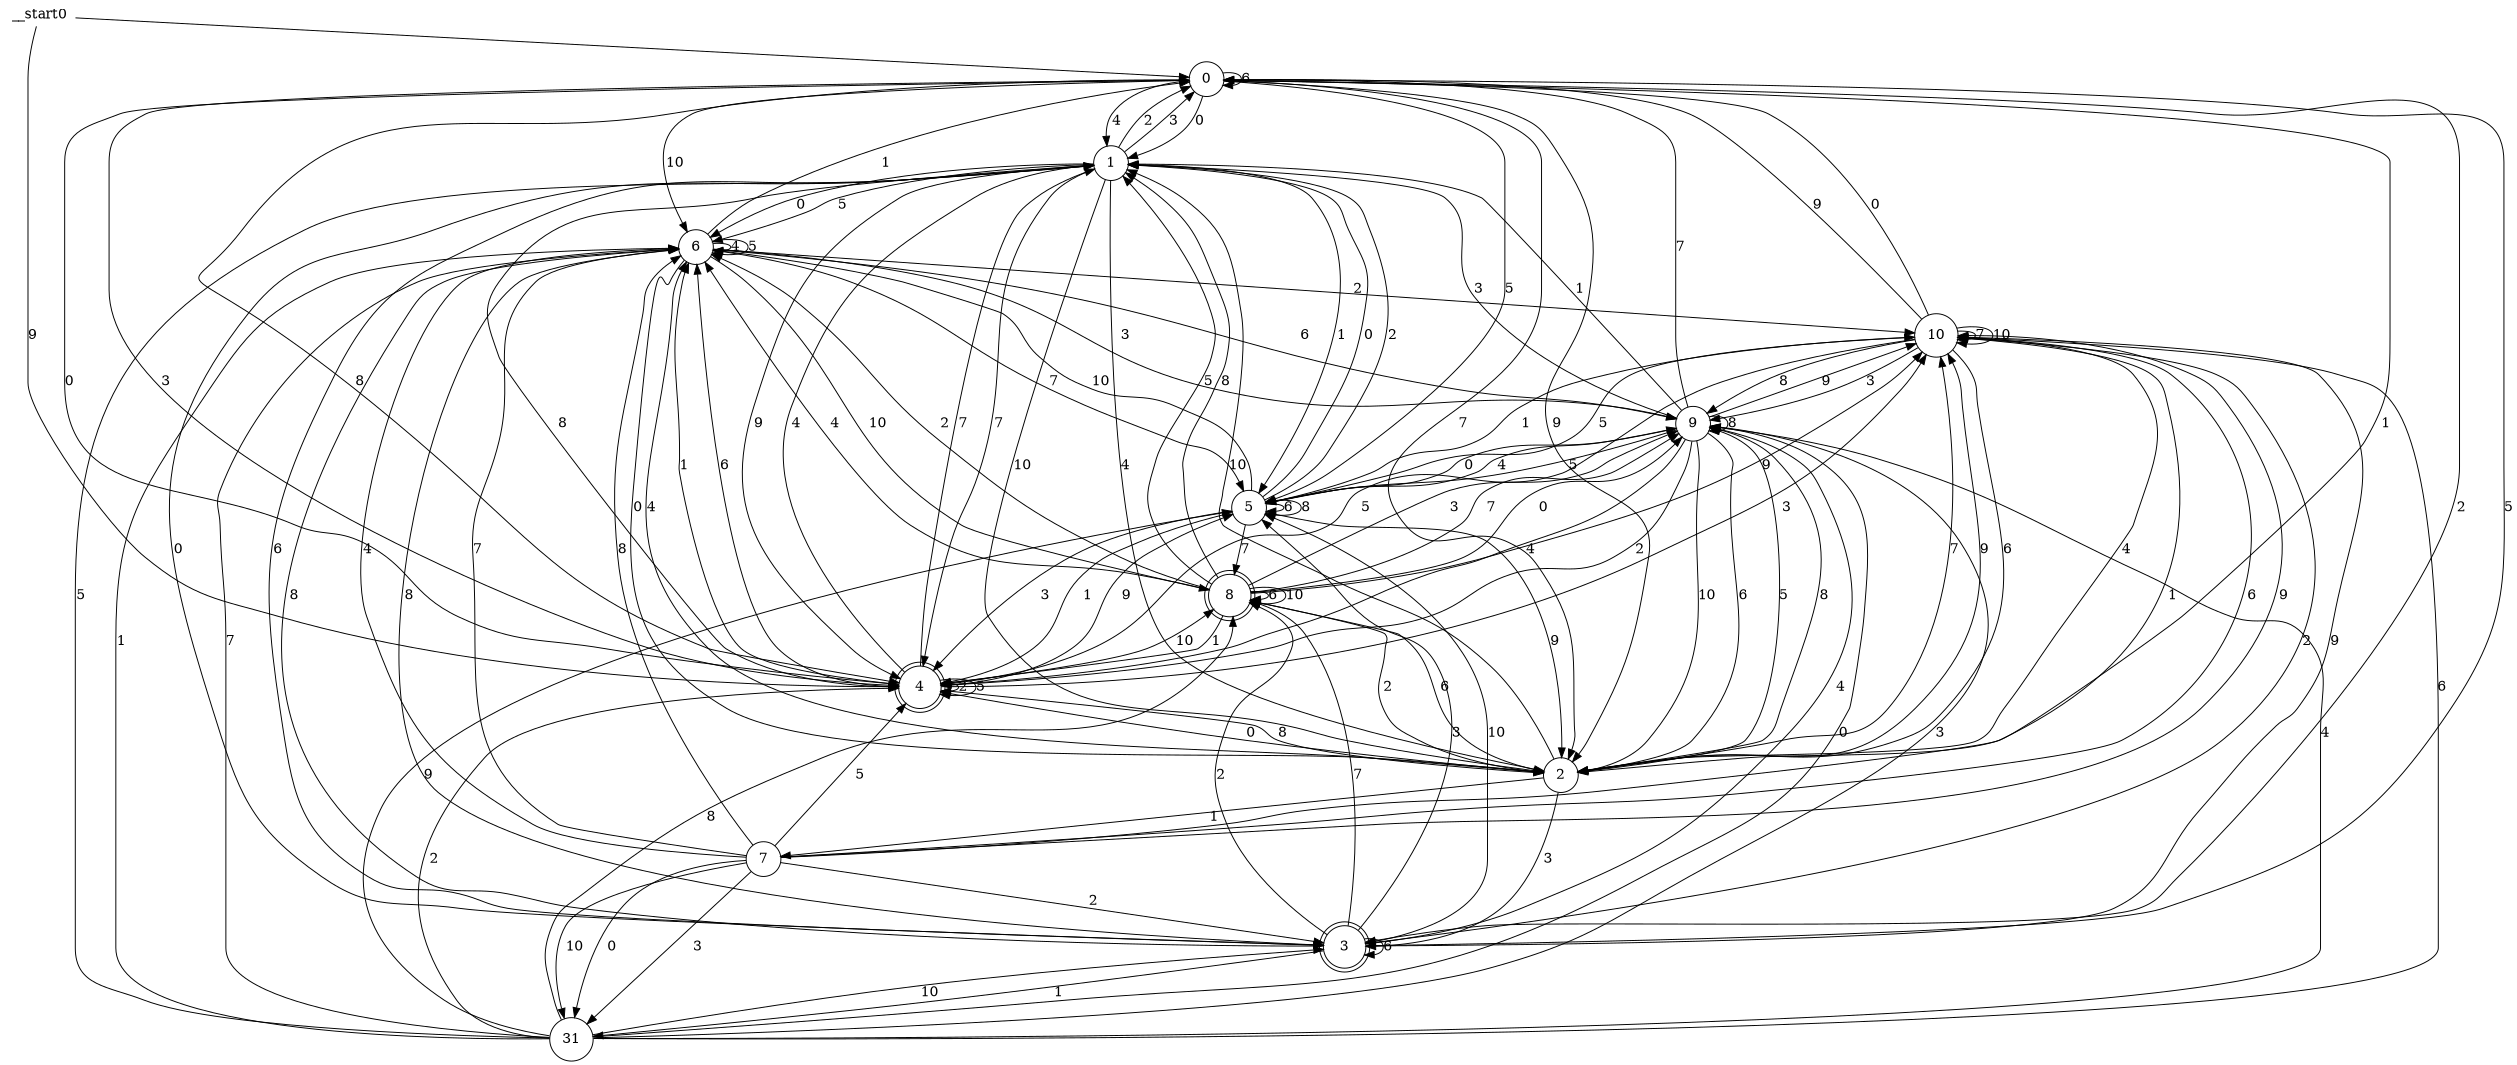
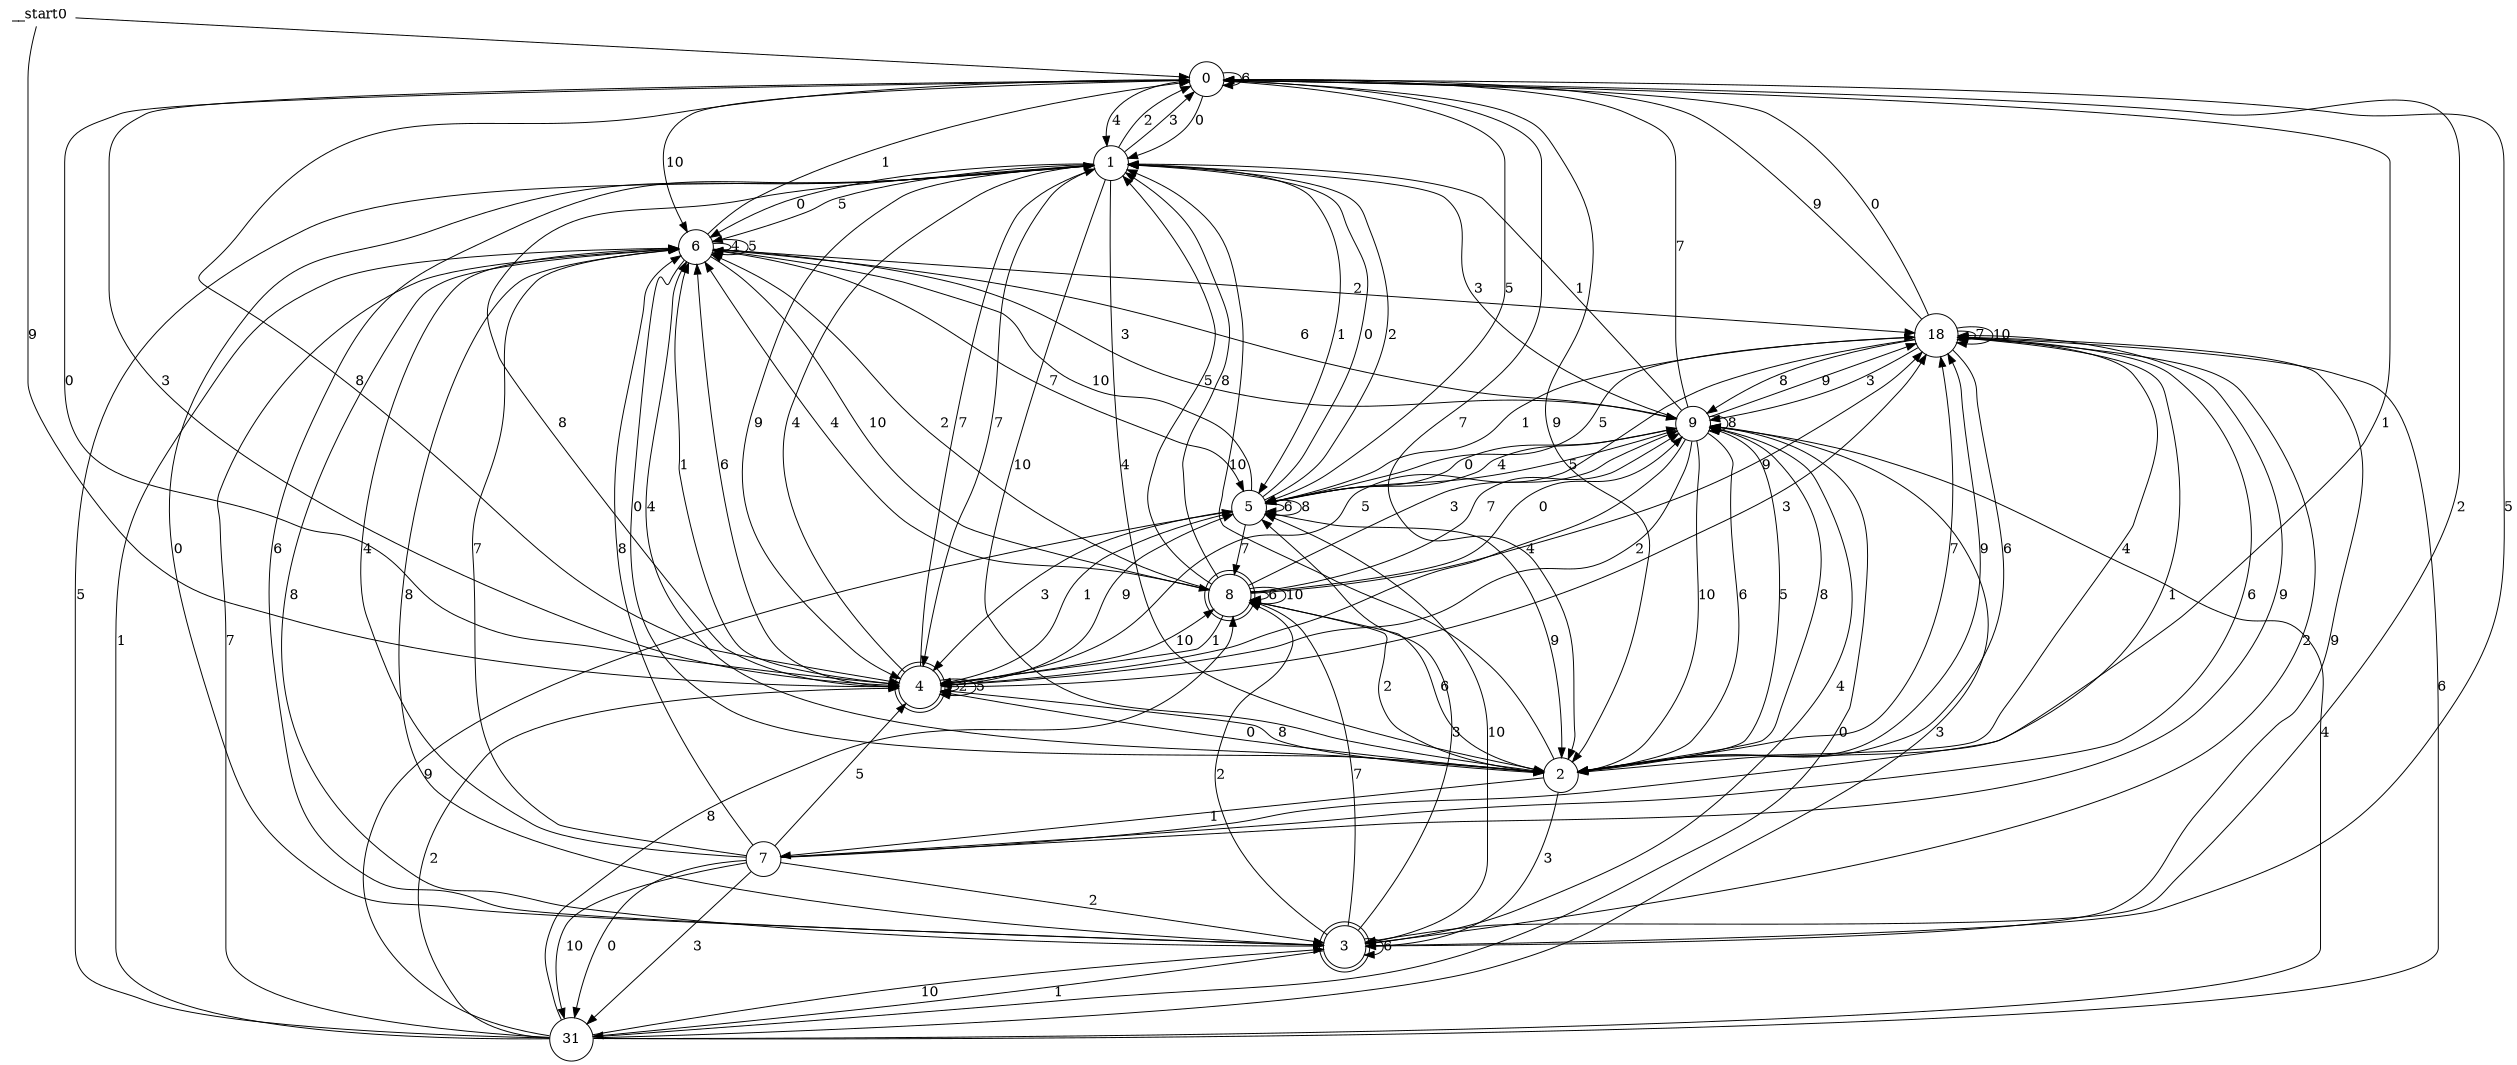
node "10": label "10" -> "18"
